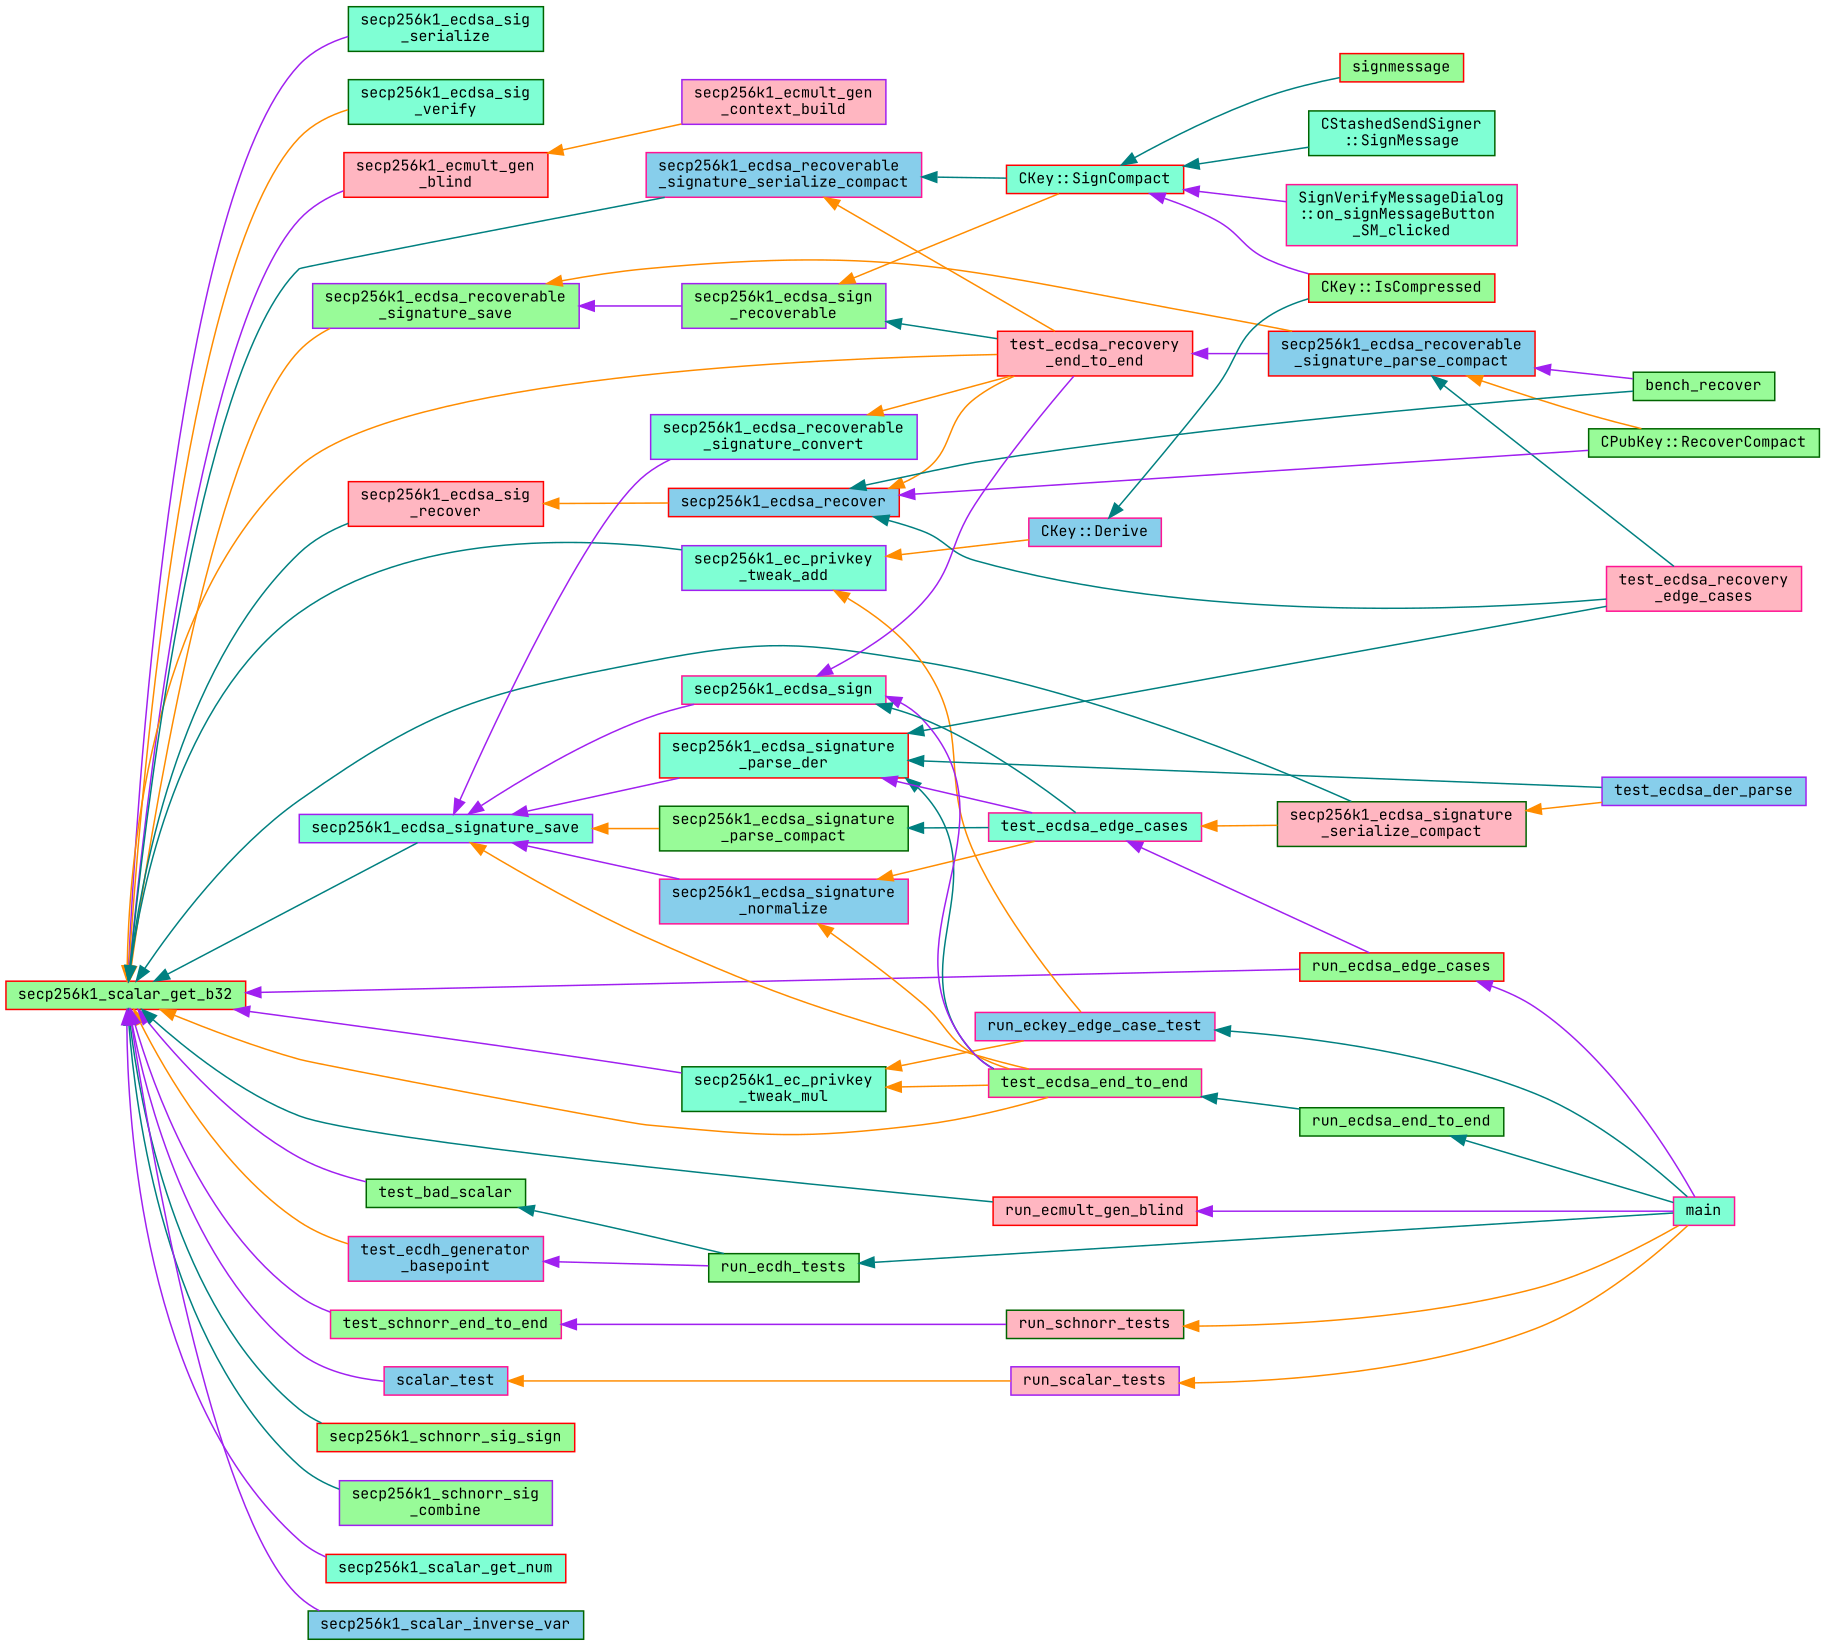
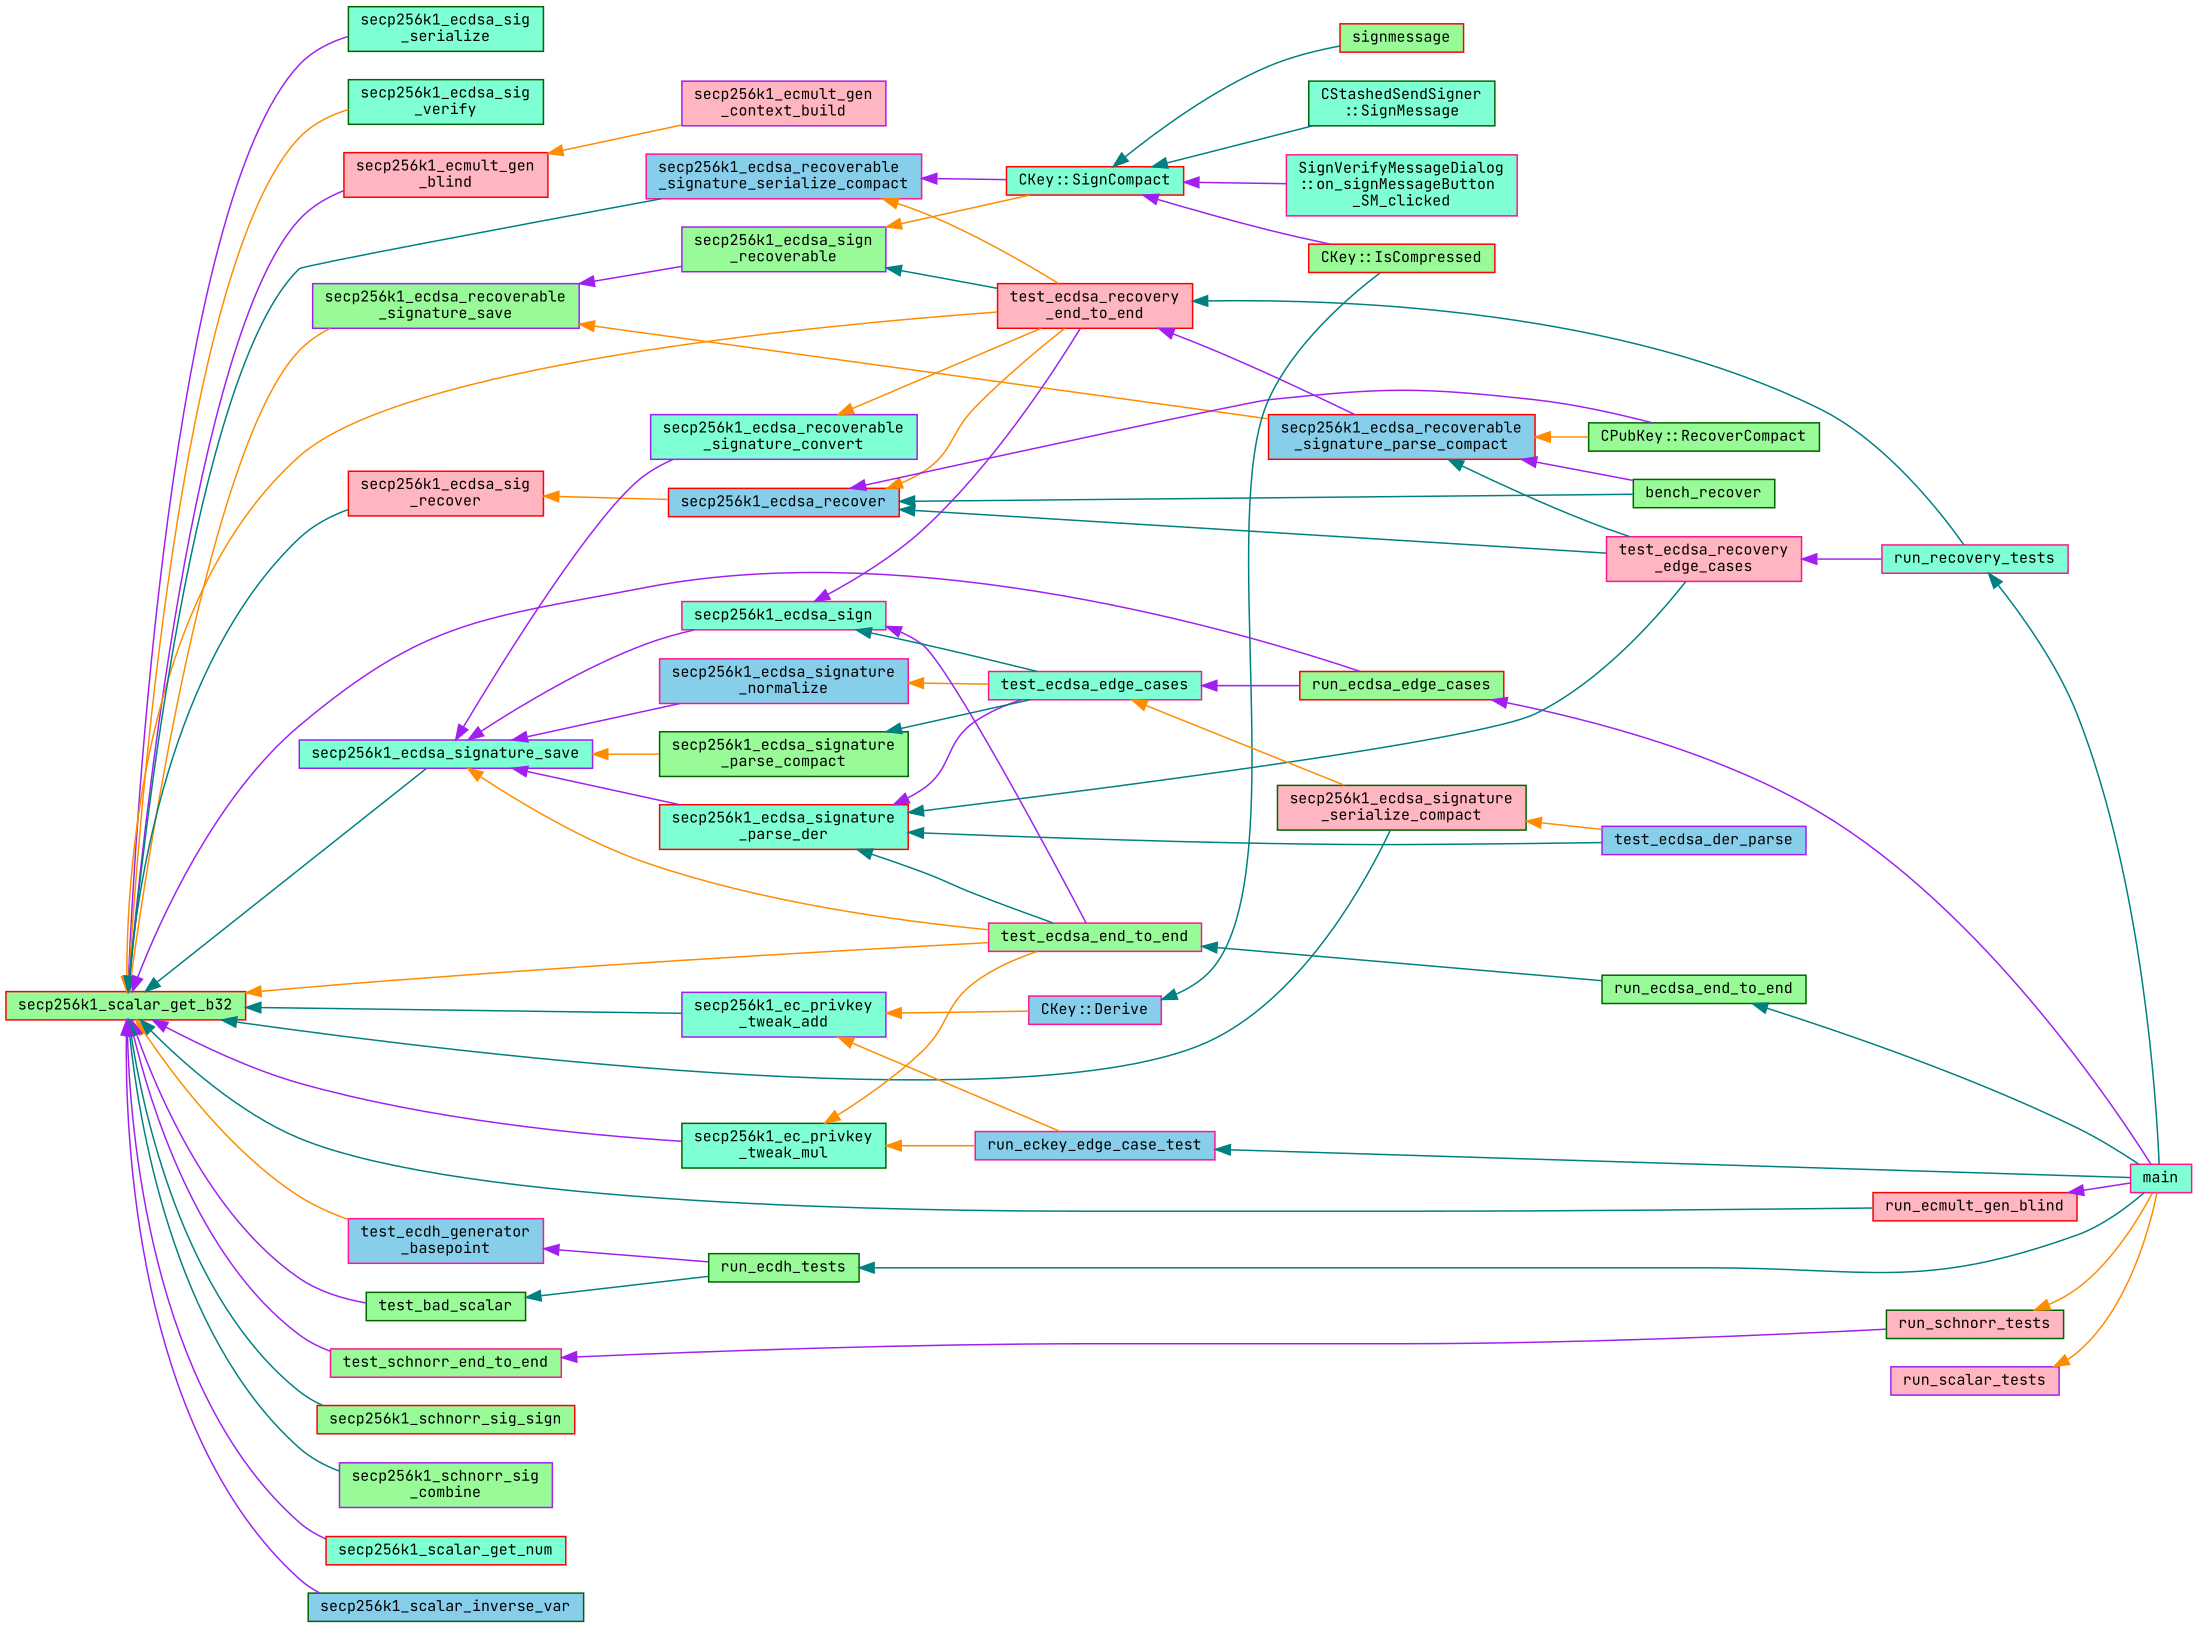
edge "CKey::SignCompact" -> "secp256k1_ecdsa_recoverable _signature_serialize_compact": color teal -> purple
node "run_recovery_tests": added
edge "test_ecdsa_end_to_end" -> "secp256k1_ecdsa_signature _normalize": removed
node "scalar_test": removed
